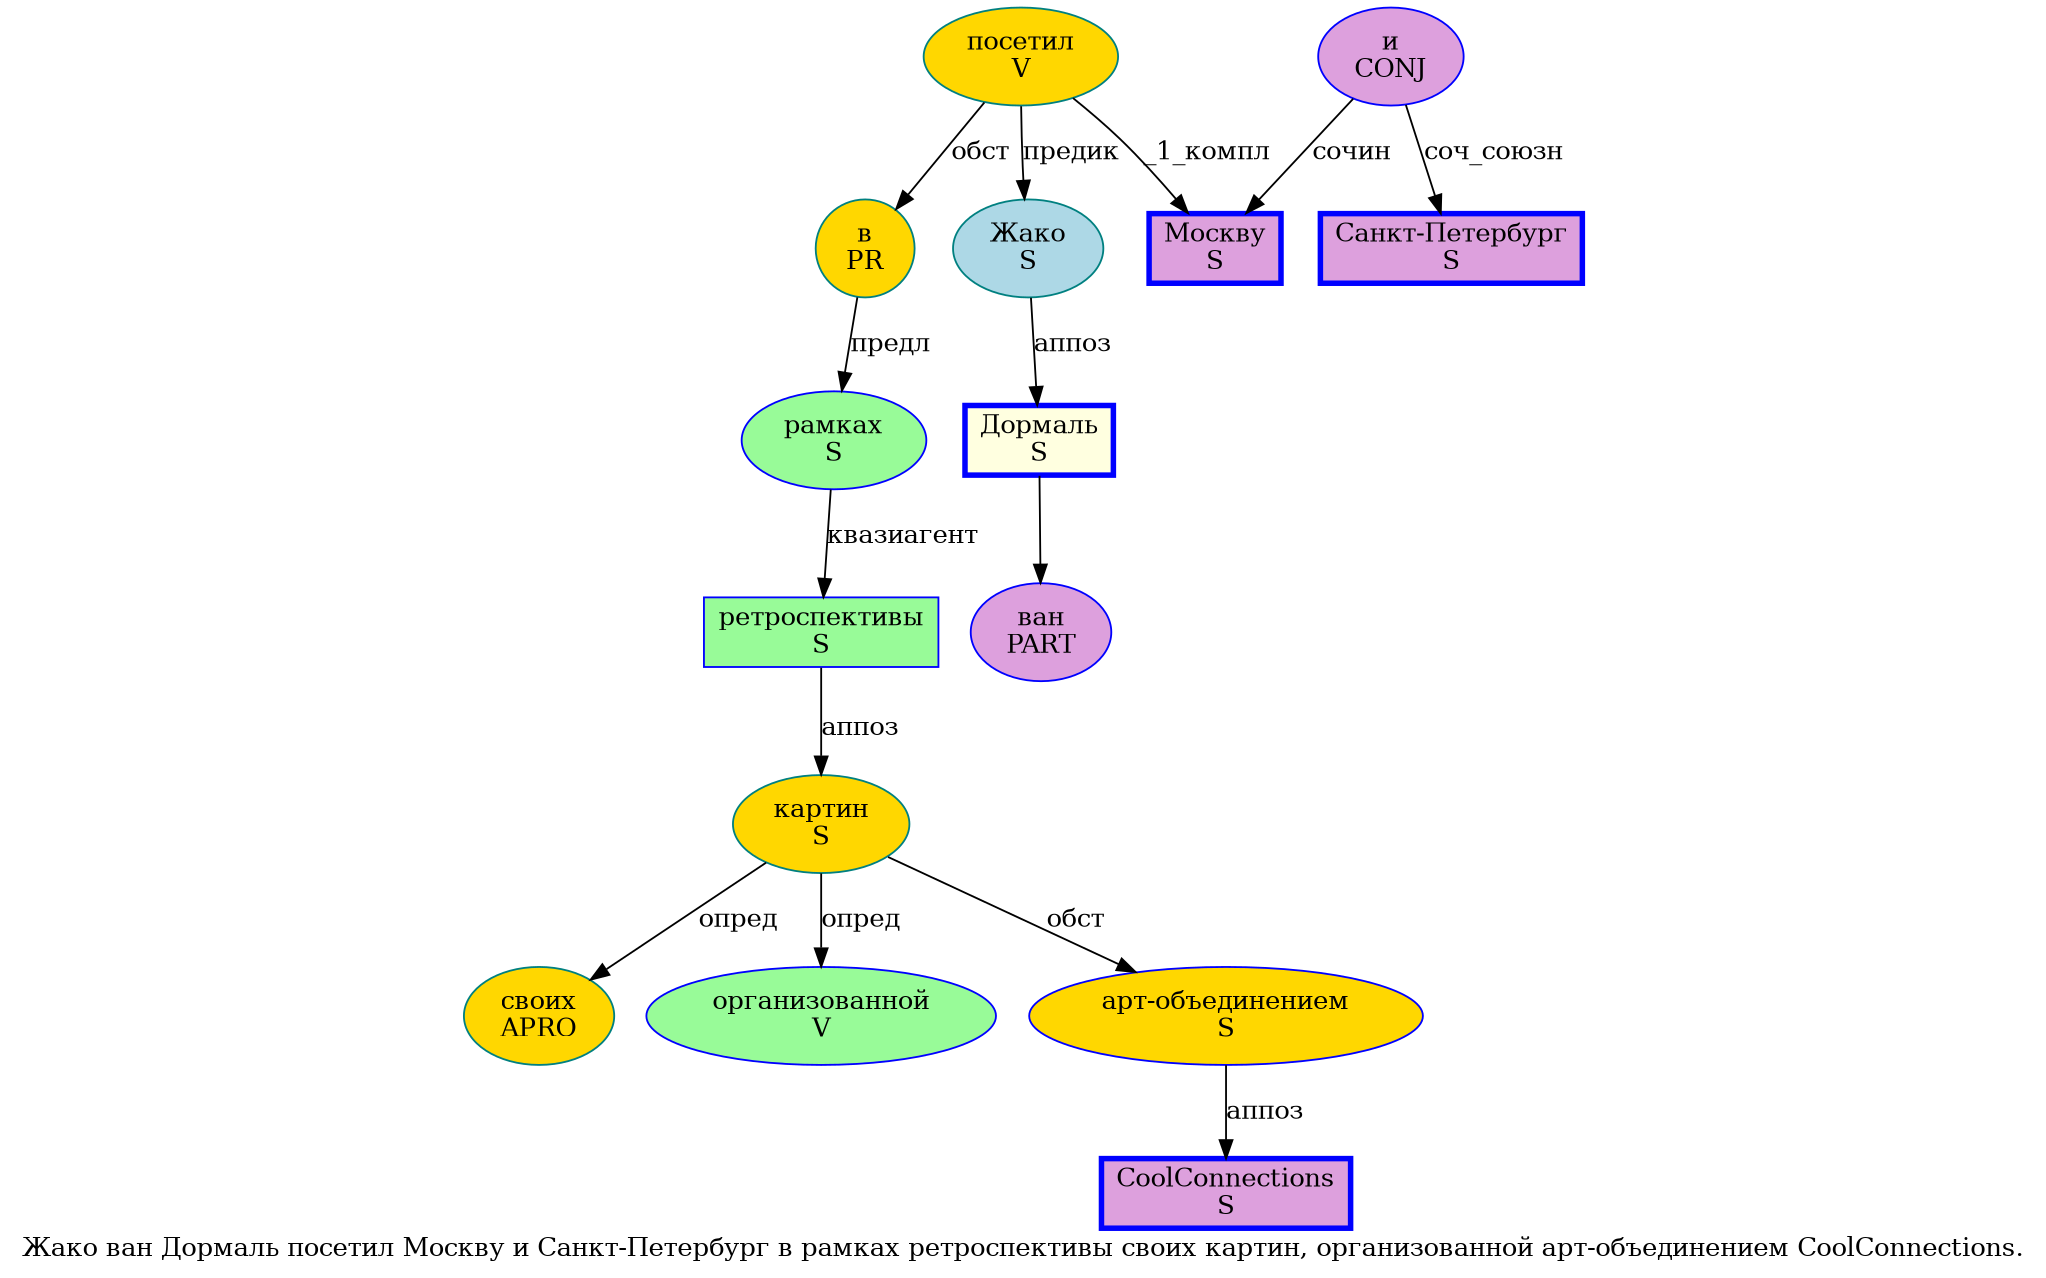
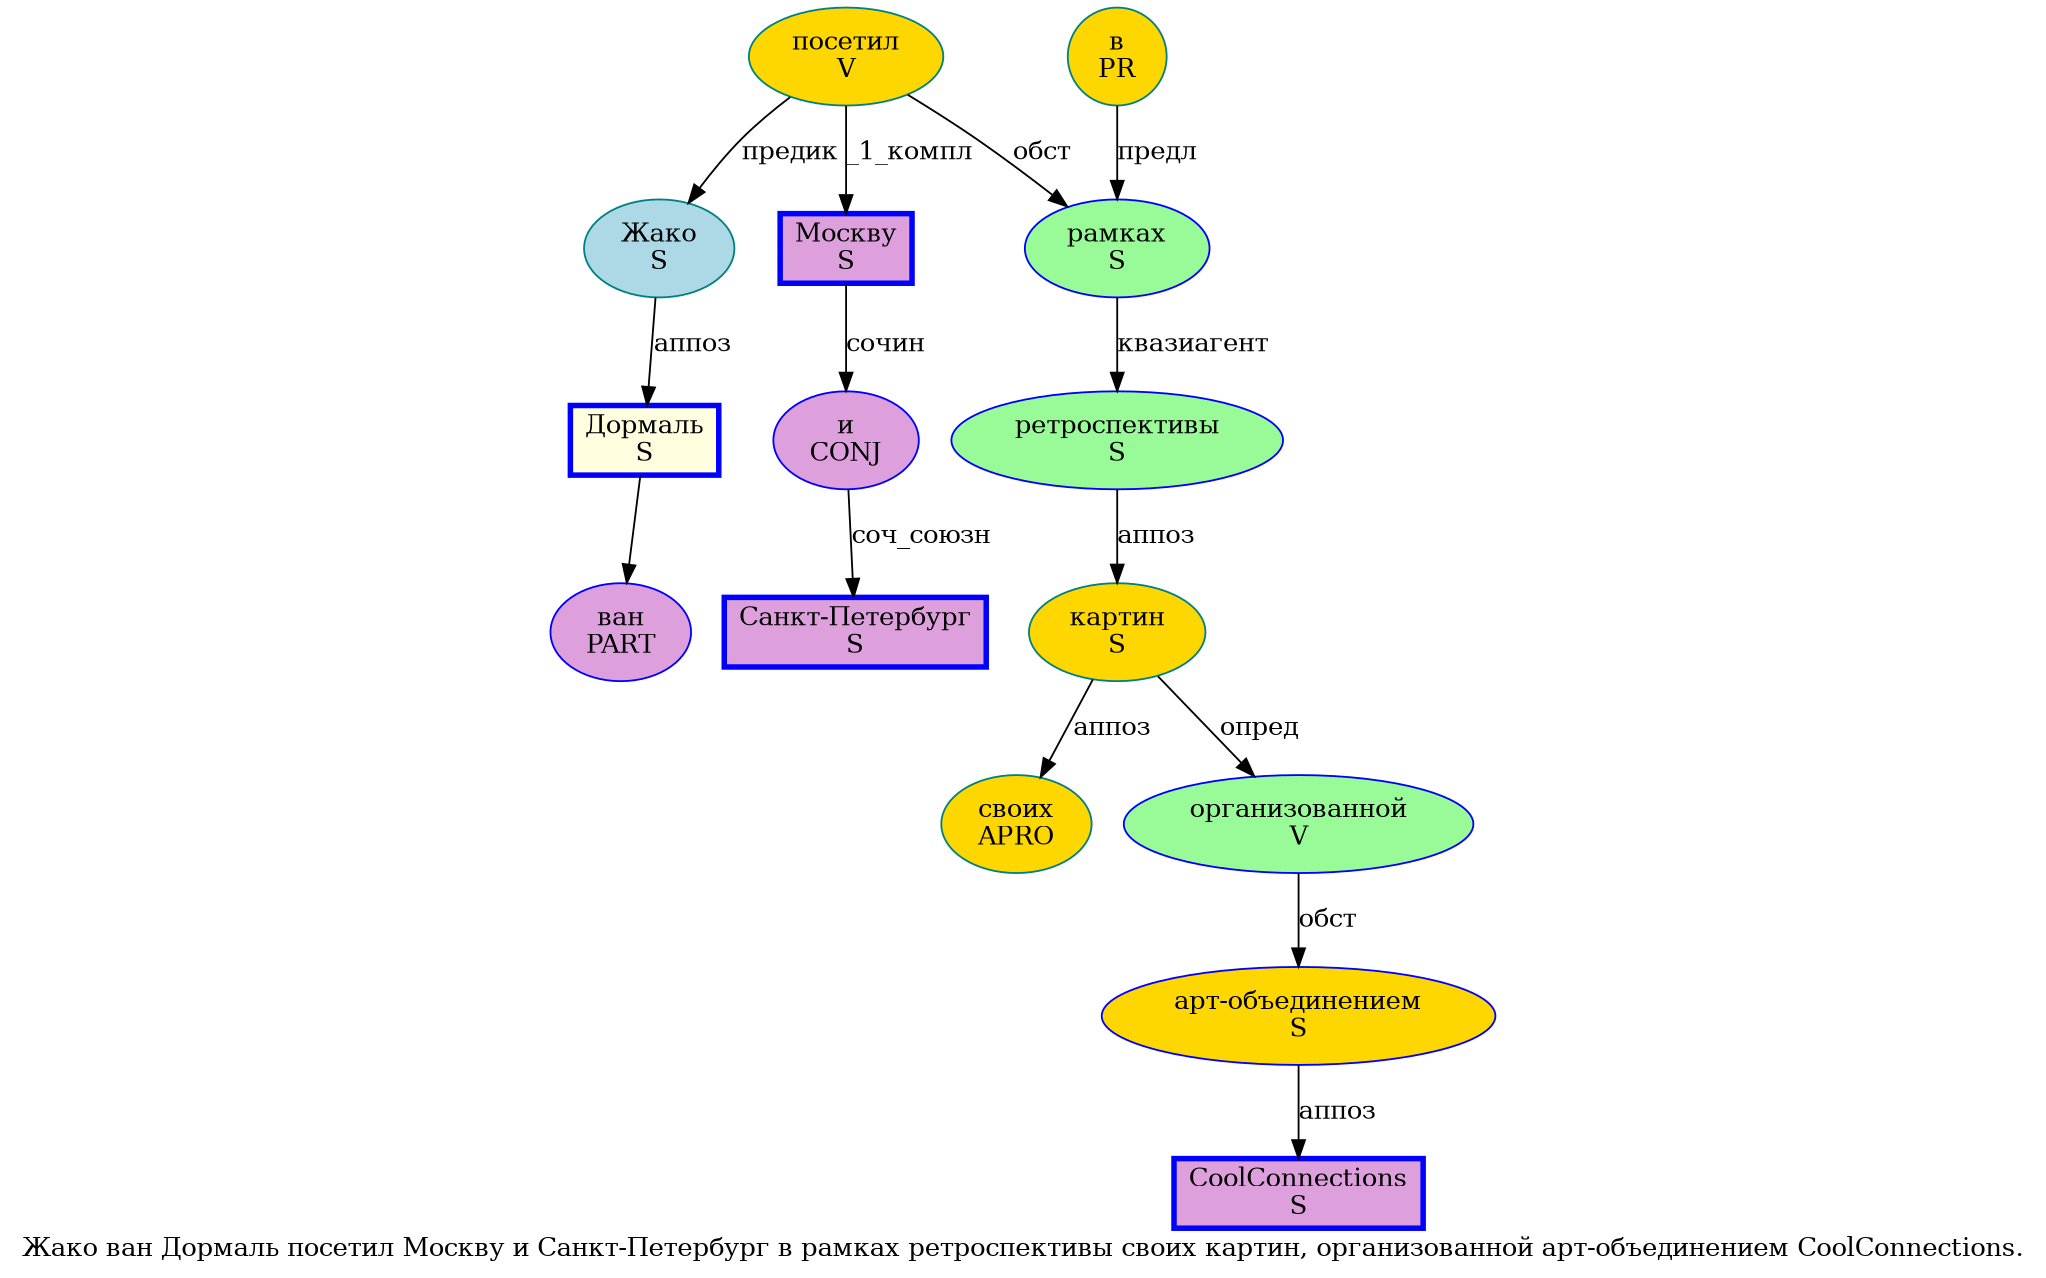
edge "посетил V" -> "в PR": now "посетил V" -> "рамках S"
edge "и CONJ" -> "Москву S": reversed
node "ретроспективы S": shape box -> ellipse
edge "картин S" -> "арт-объединением S": now "организованной V" -> "арт-объединением S"
edge "картин S" -> "своих APRO": label "опред" -> "аппоз"
